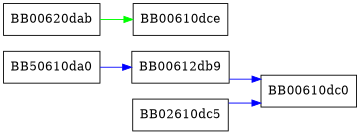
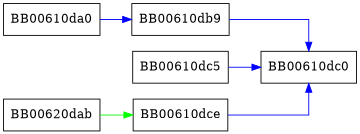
node "BB50610da0": label "BB50610da0" -> "BB00610da0"
node "BB00612db9": label "BB00612db9" -> "BB00610db9"
node "BB02610dc5": label "BB02610dc5" -> "BB00610dc5"
edge "BB00610dce" -> "BB00610dc0": added
